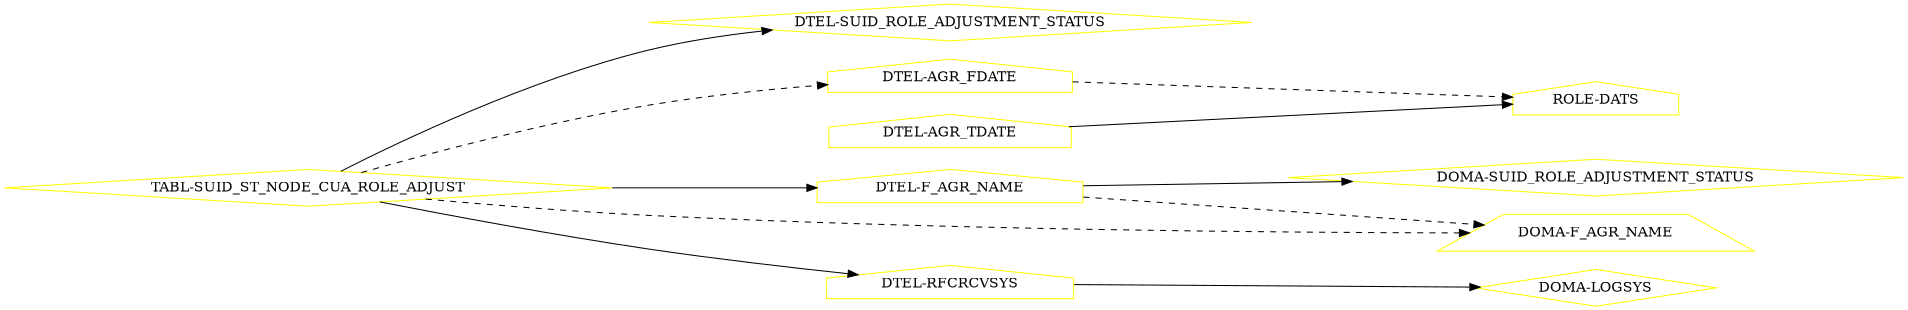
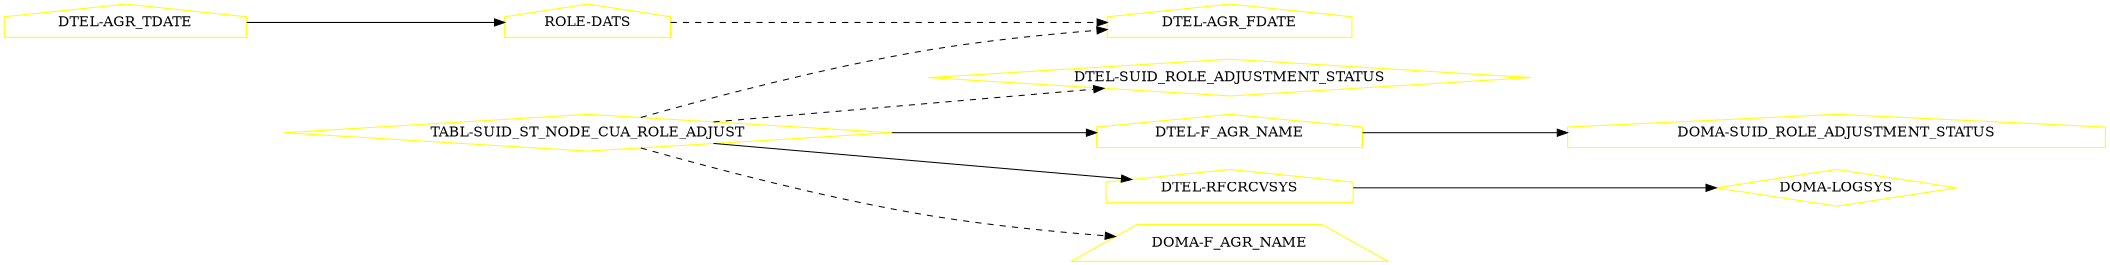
edge "TABL-SUID_ST_NODE_CUA_ROLE_ADJUST" -> "DTEL-SUID_ROLE_ADJUSTMENT_STATUS": style solid -> dashed
edge "DTEL-AGR_FDATE" -> "ROLE-DATS": reversed
node "DOMA-SUID_ROLE_ADJUSTMENT_STATUS": shape diamond -> house
edge "DTEL-F_AGR_NAME" -> "DOMA-F_AGR_NAME": removed
